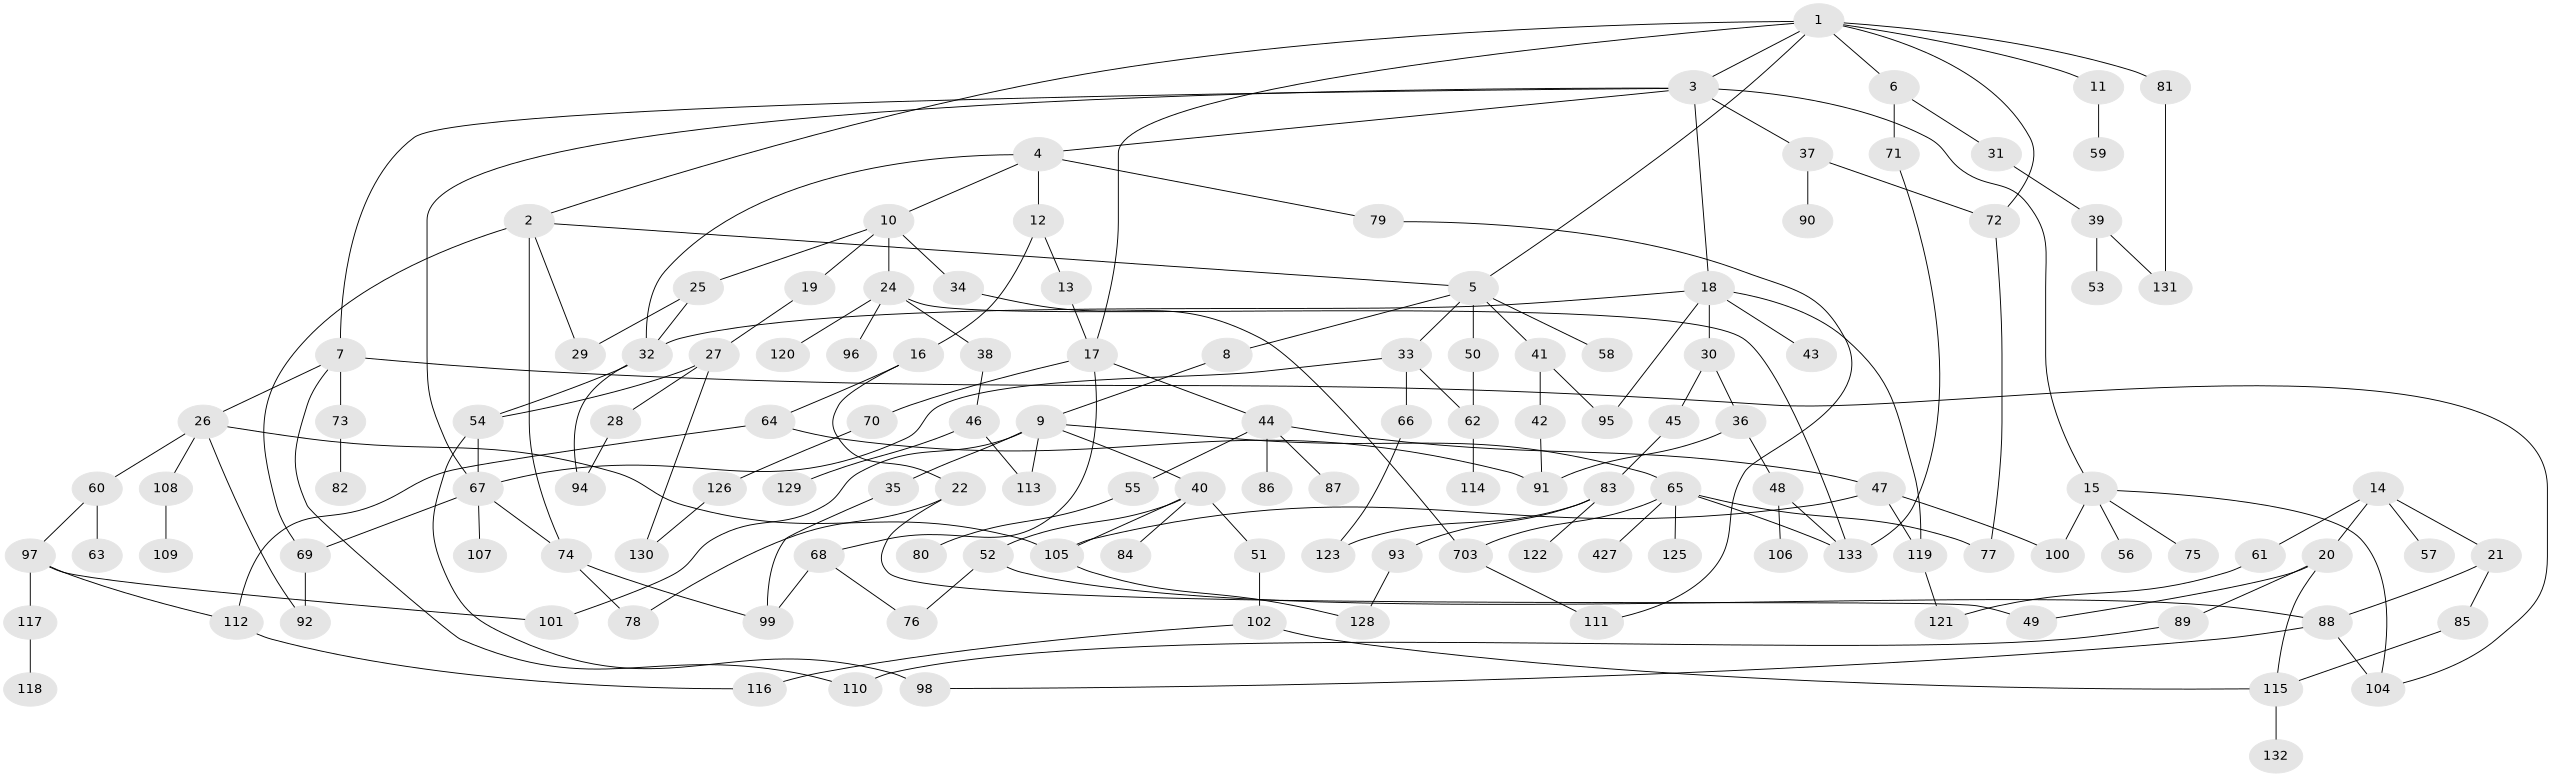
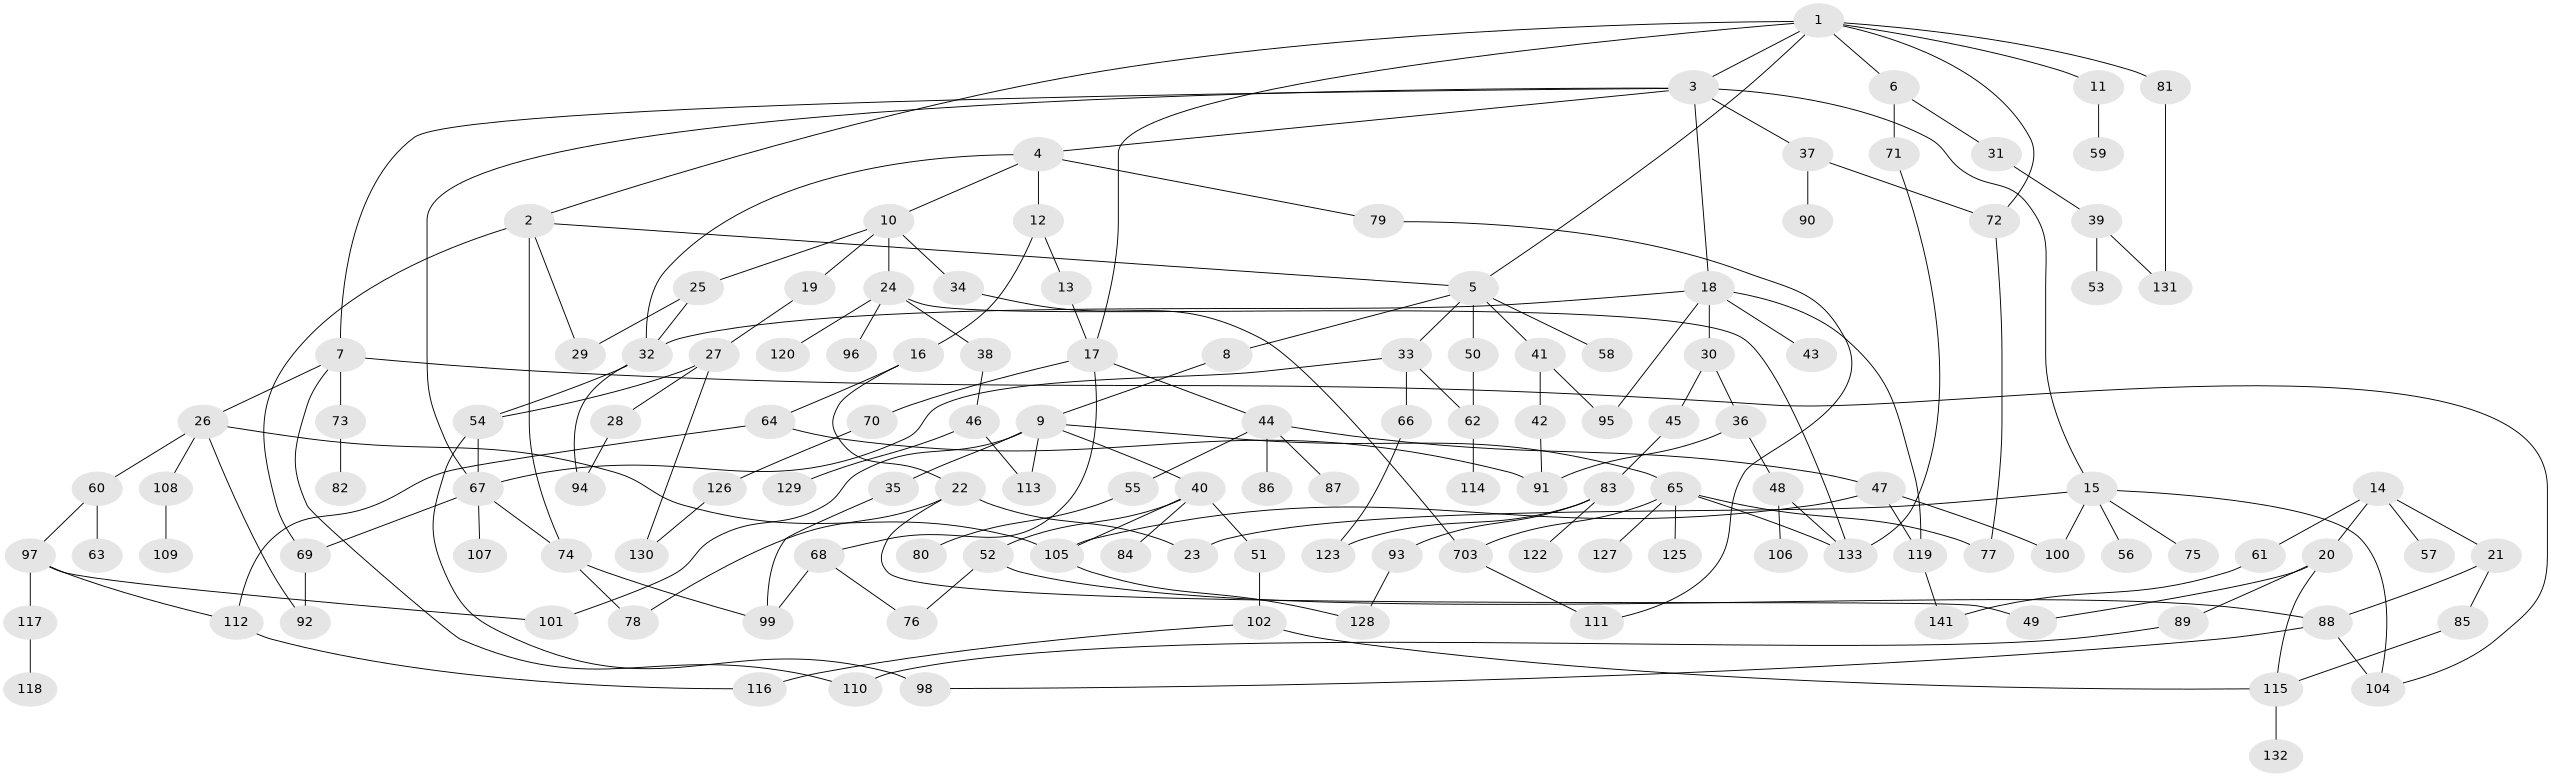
node "23": added
node "427": label "427" -> "127"
node "121": label "121" -> "141"
